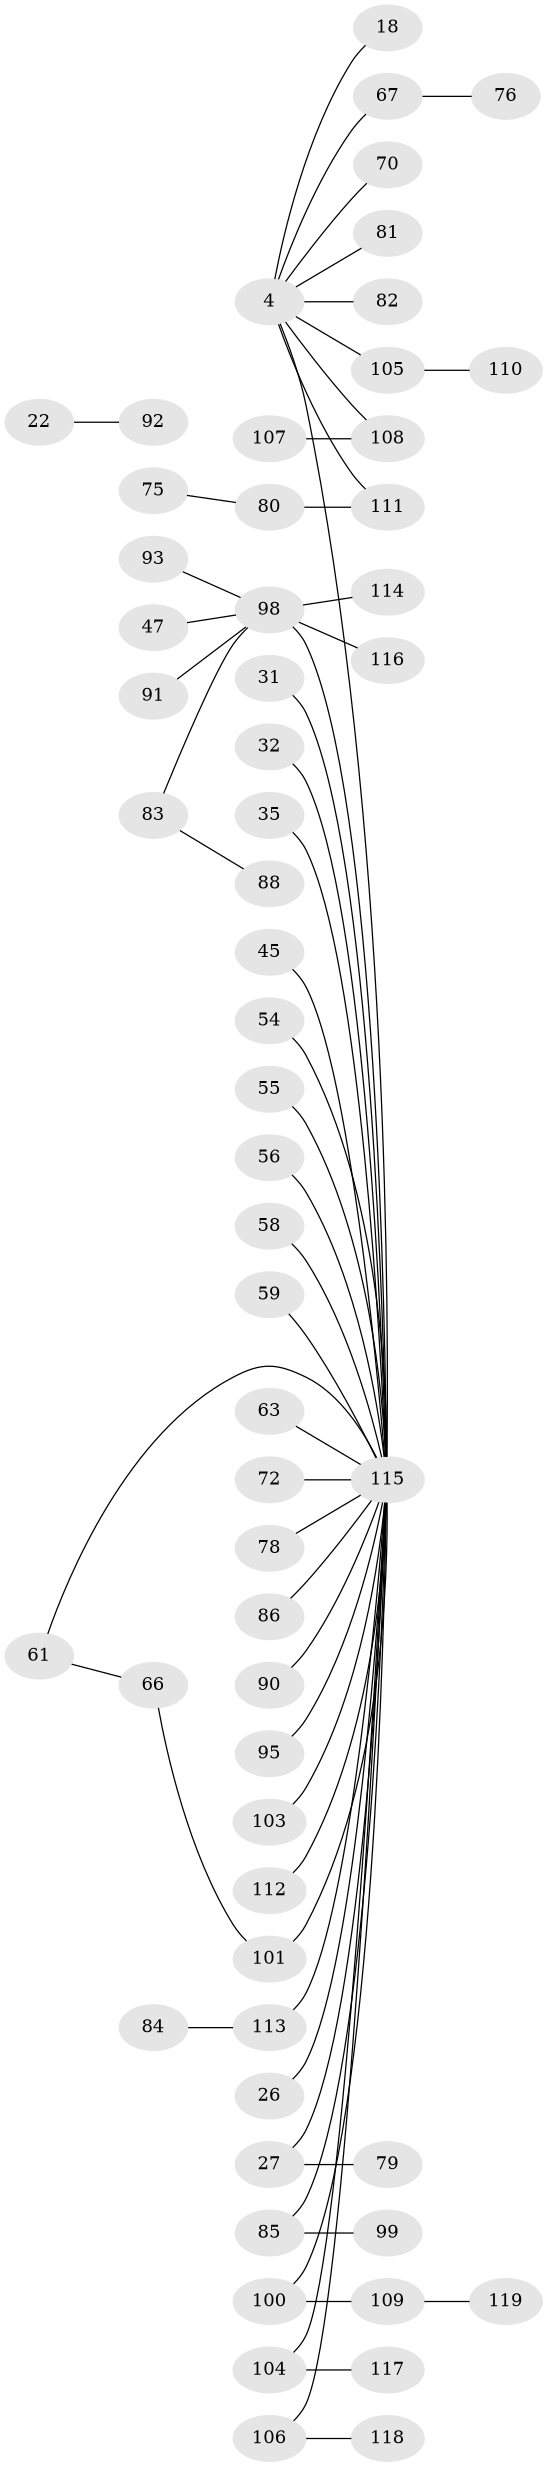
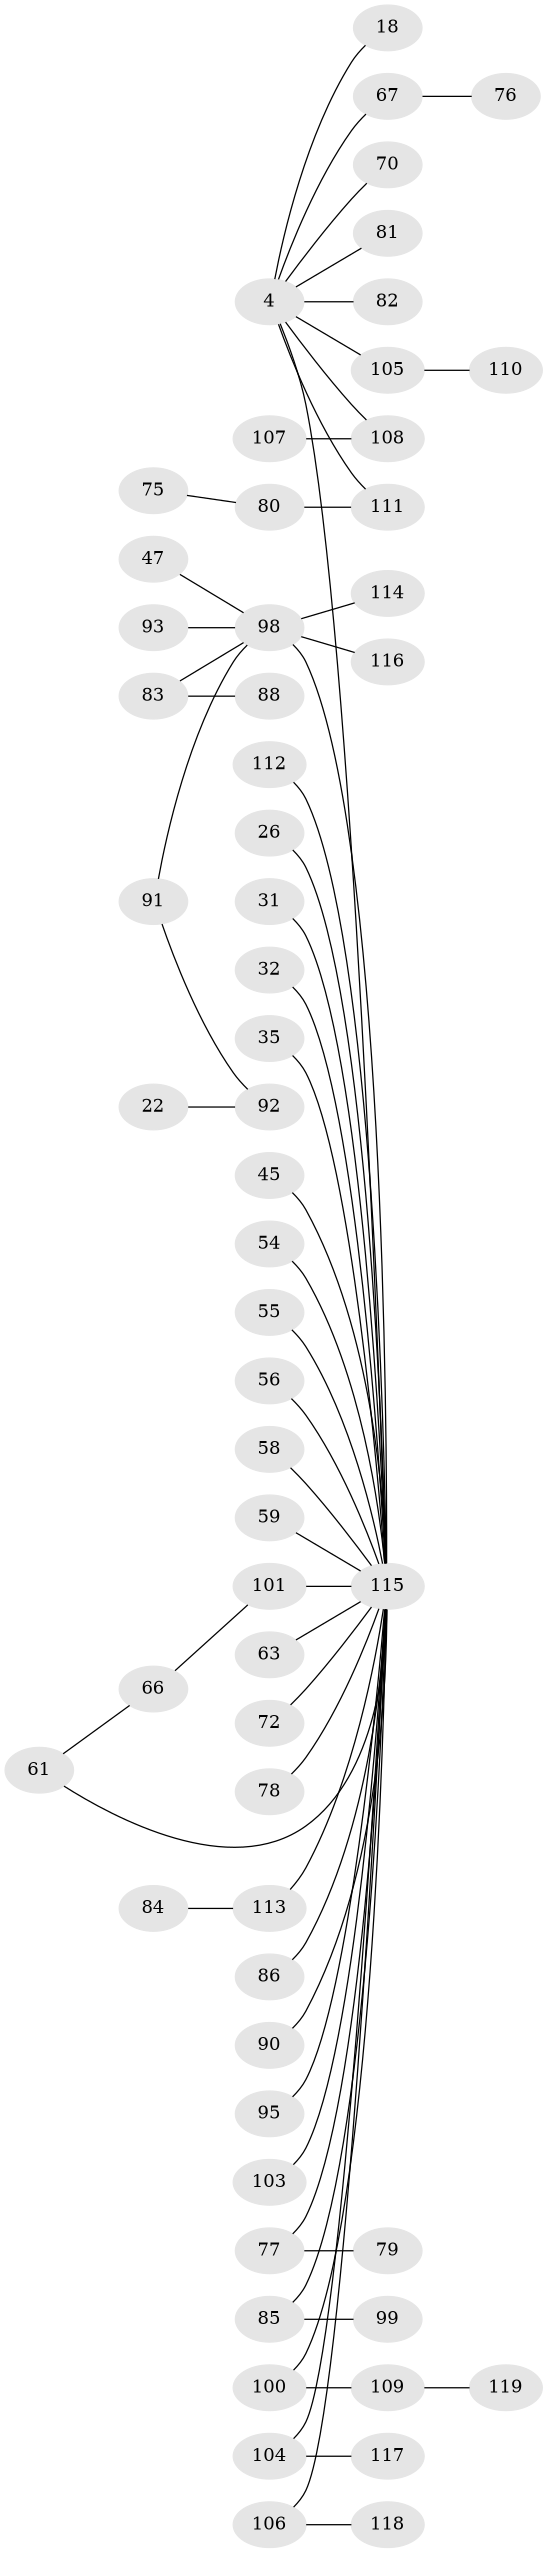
edge "91" -- "92": added
node "27": label "27" -> "77"
